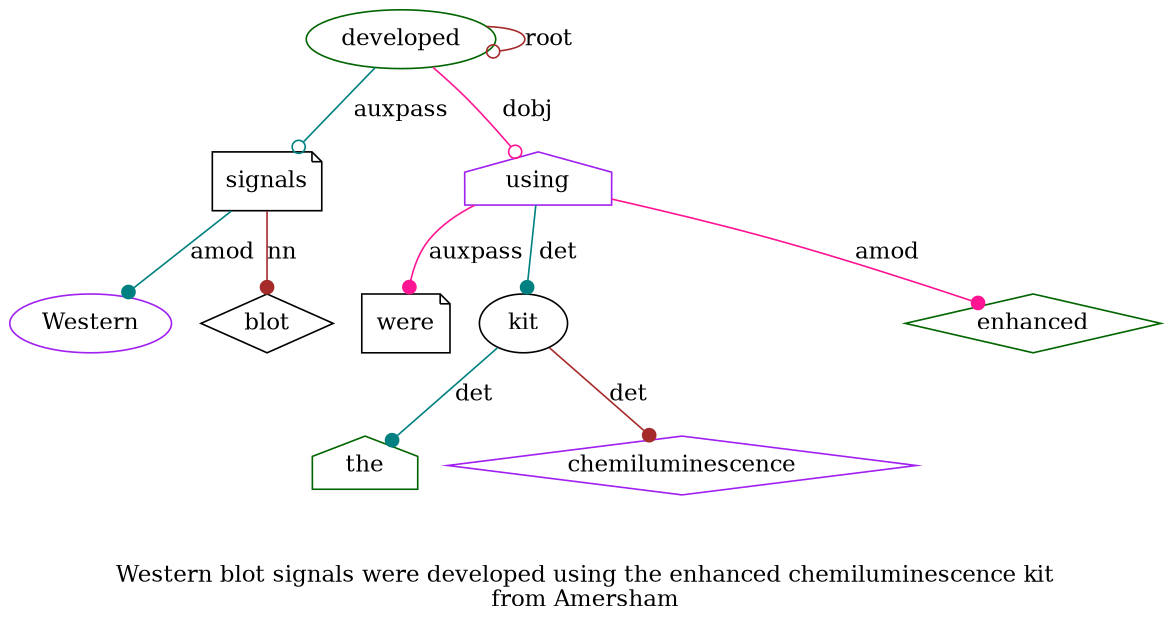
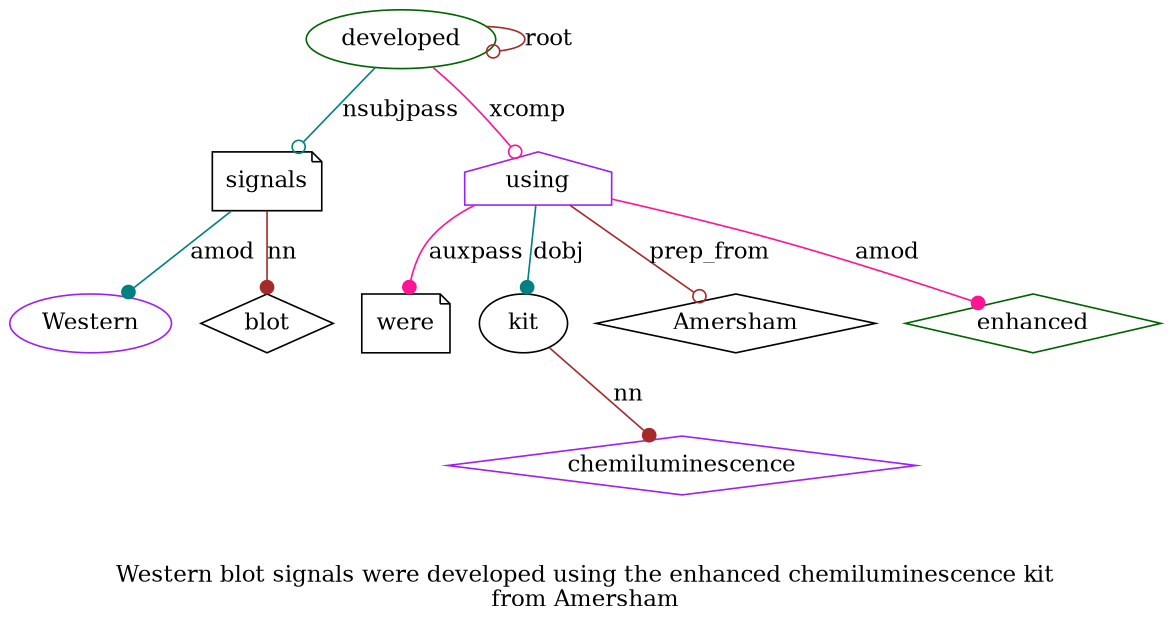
edge "developed" -> "signals": label "auxpass" -> "nsubjpass"
edge "developed" -> "using": label "dobj" -> "xcomp"
edge "using" -> "kit": label "det" -> "dobj"
node "Amersham": added
edge "kit" -> "chemiluminescence": label "det" -> "nn"
node "the": removed
